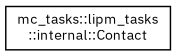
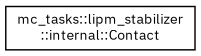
node "mc_tasks::lipm_tasks ::internal::Contact": label "mc_tasks::lipm_tasks ::internal::Contact" -> "mc_tasks::lipm_stabilizer ::internal::Contact"
